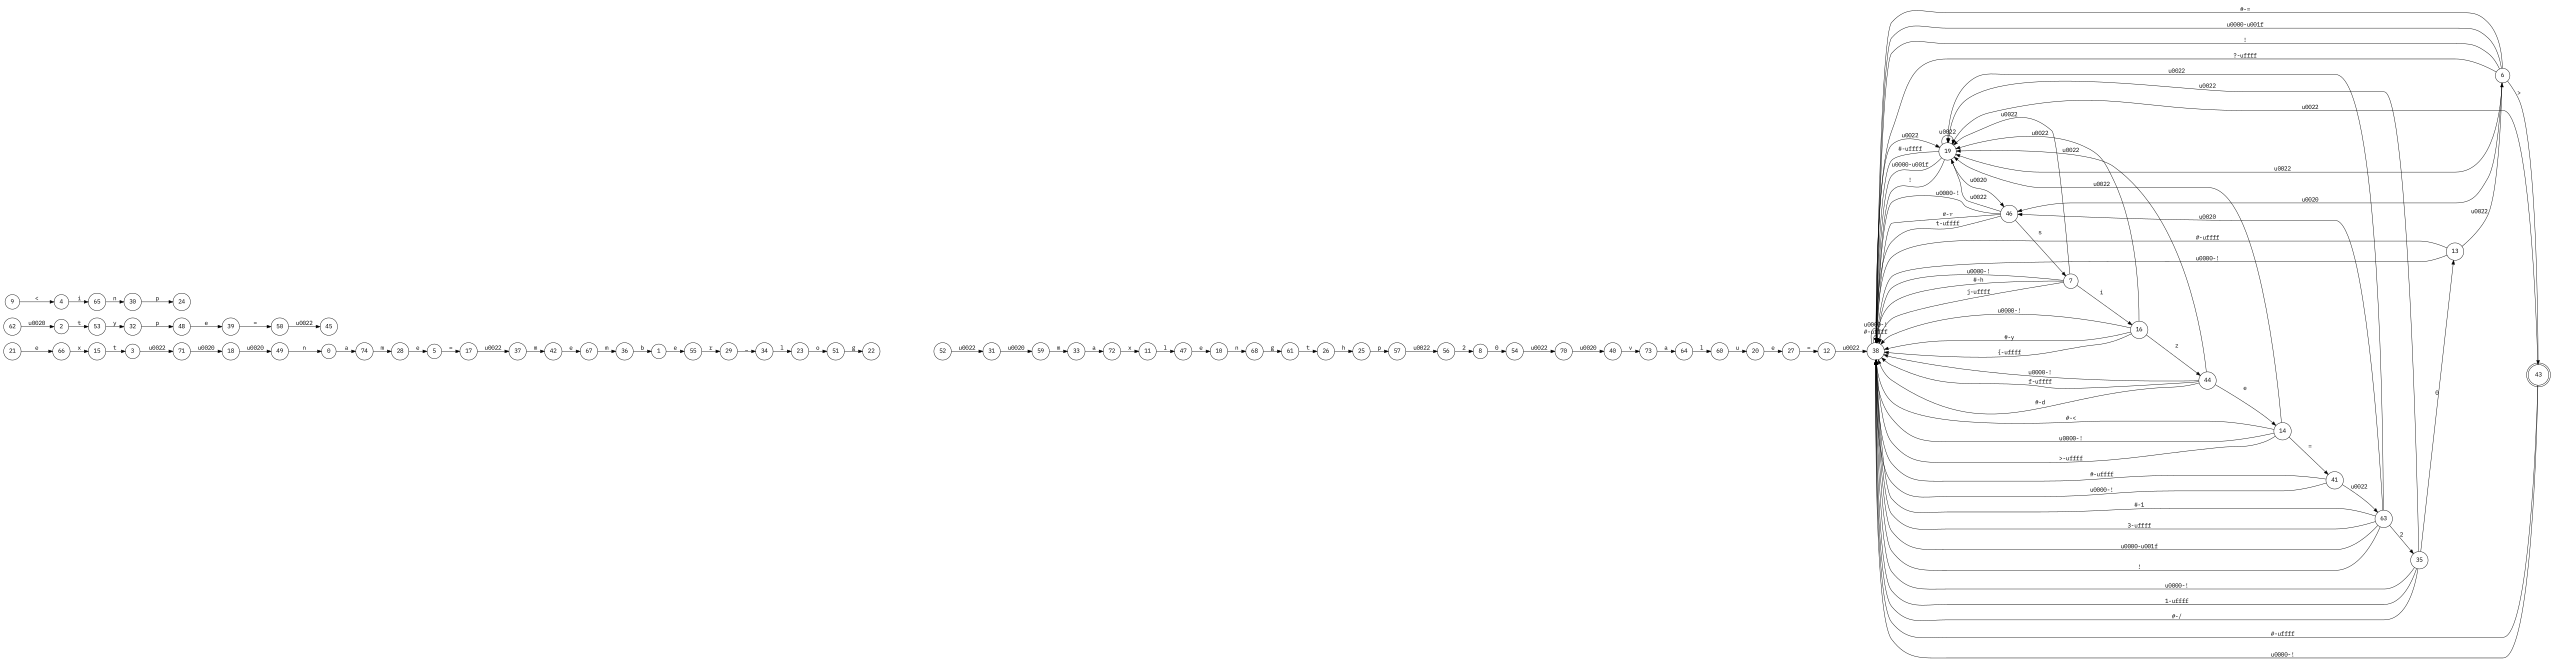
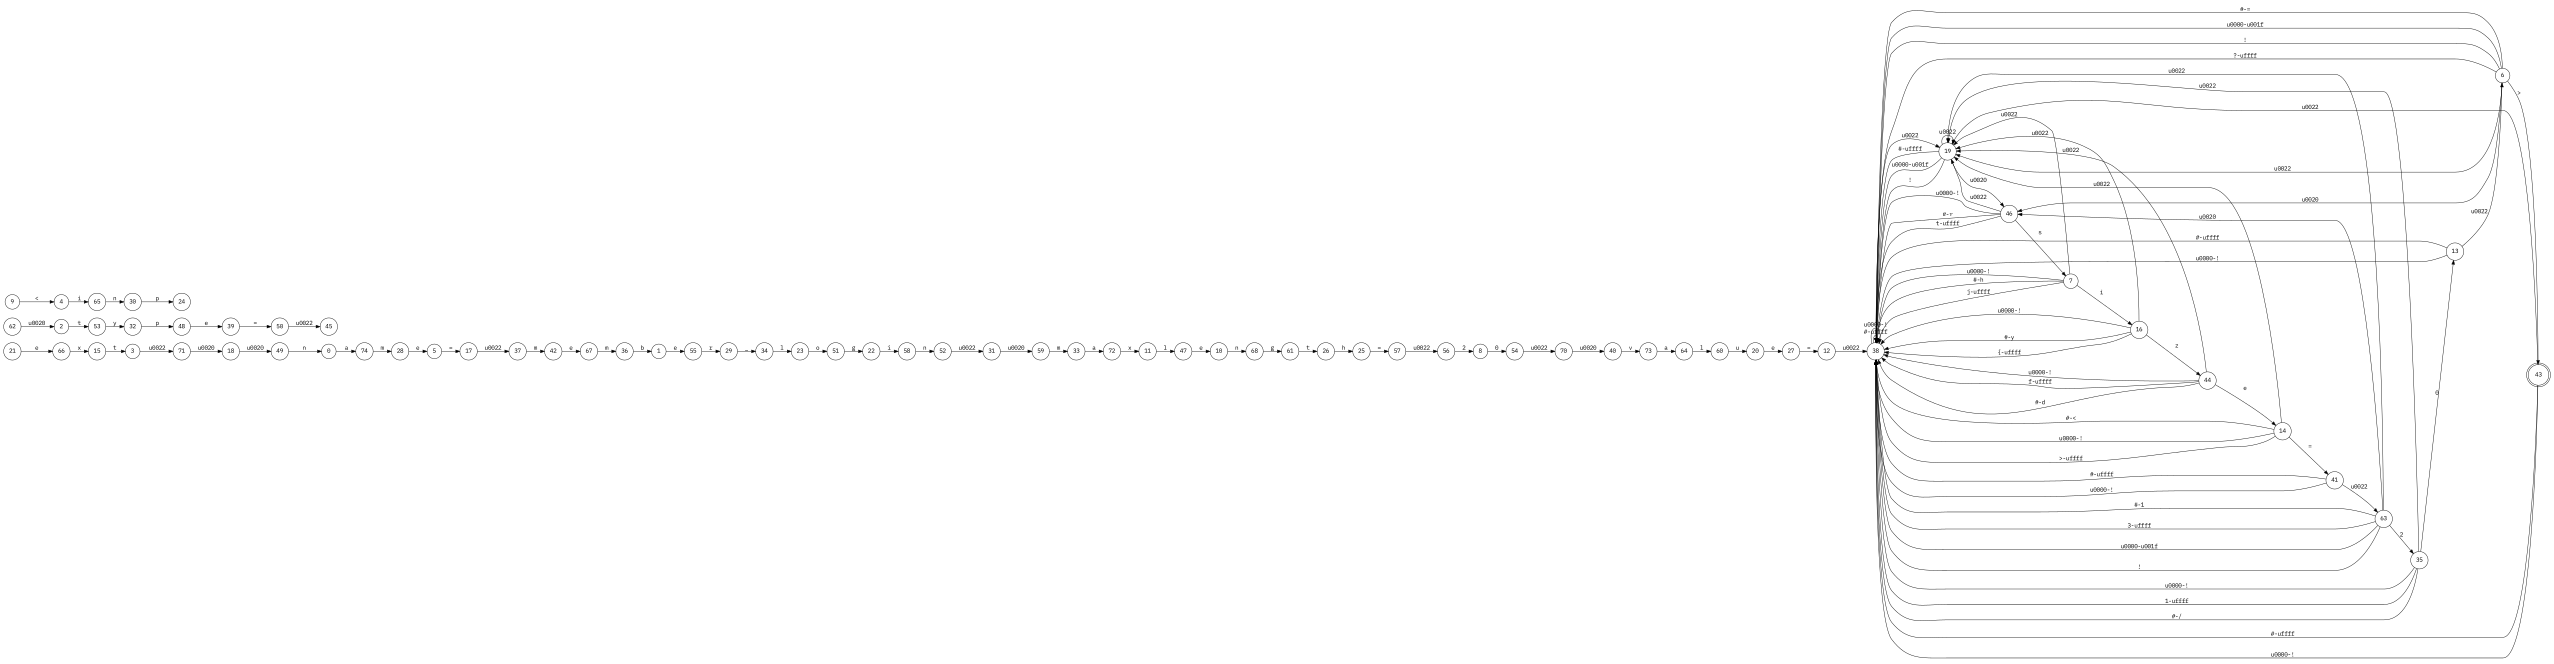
edge "25" -> "57": label "p" -> "="
node "58": added
